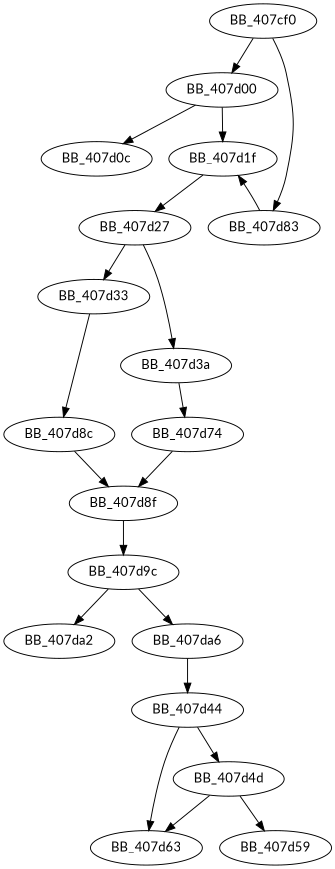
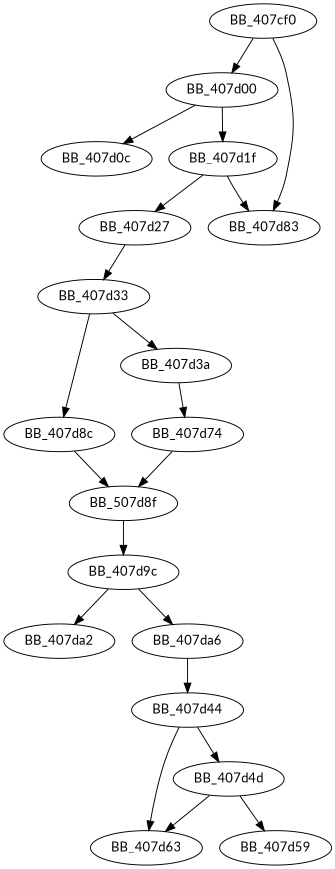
edge "BB_407d83" -> "BB_407d1f": reversed
edge "BB_407d27" -> "BB_407d3a": now "BB_407d33" -> "BB_407d3a"
node "BB_407d8f": label "BB_407d8f" -> "BB_507d8f"
